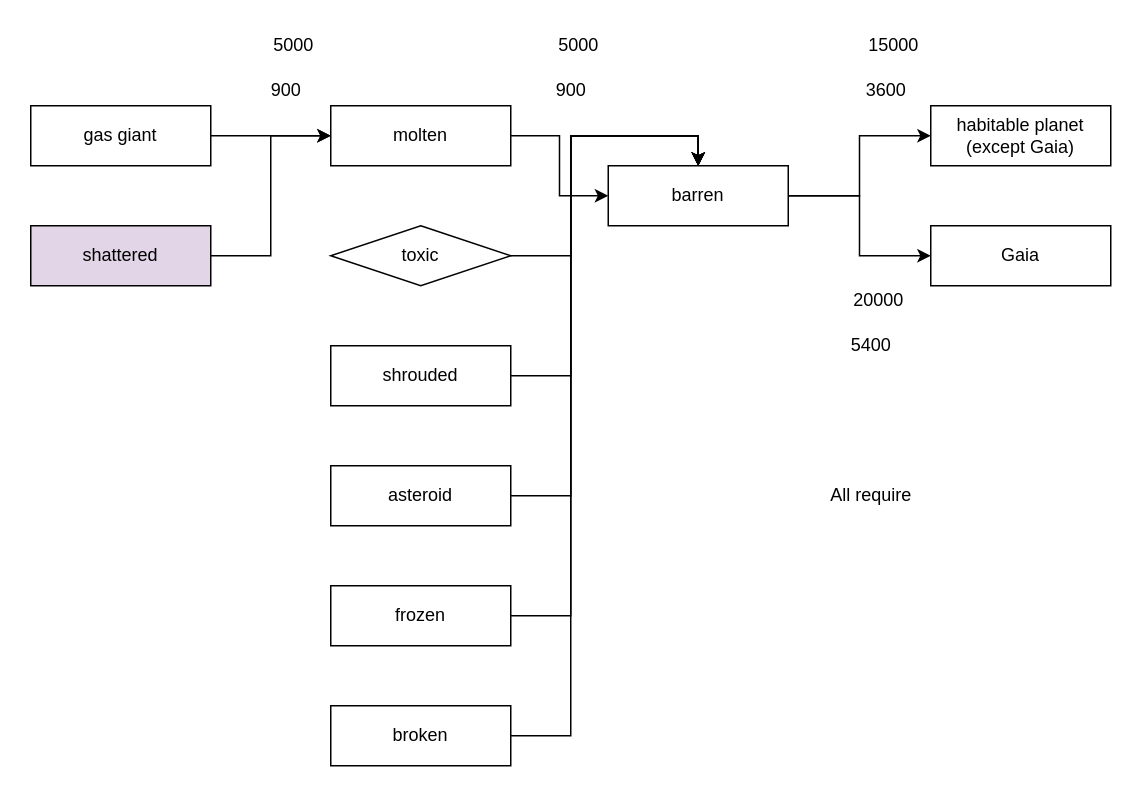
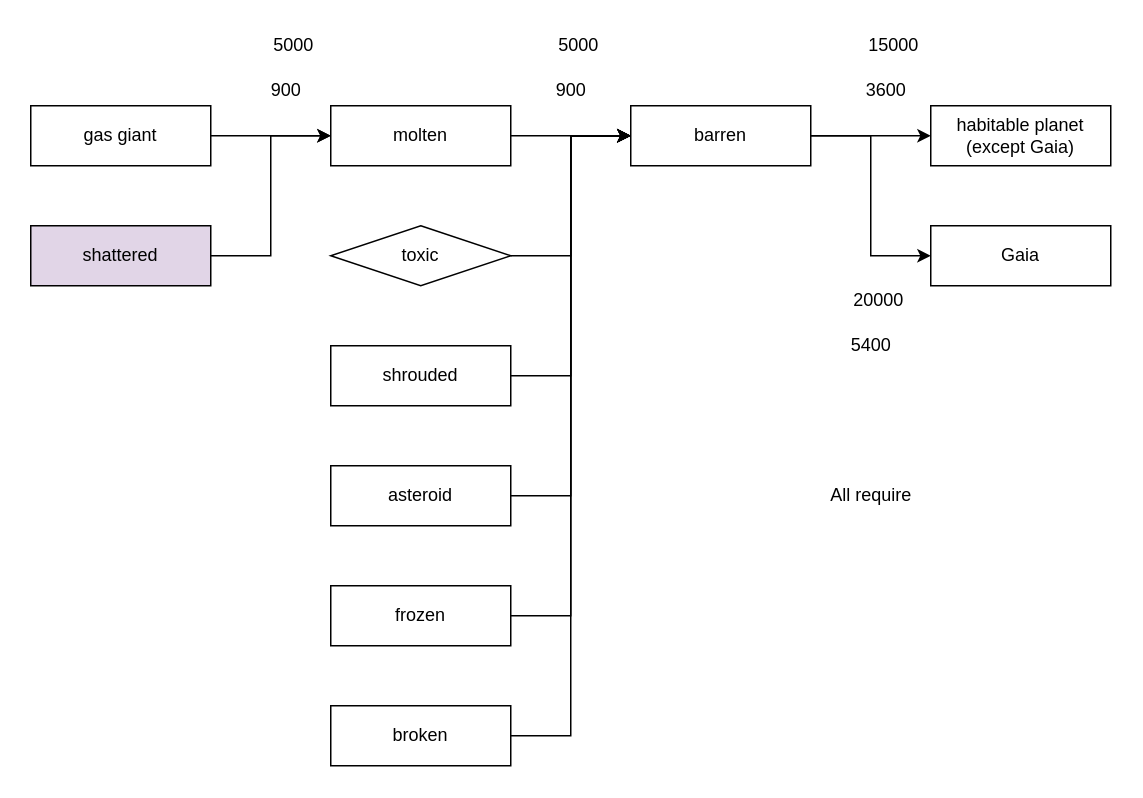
node "barren": moved (698, 196) -> (721, 136)
